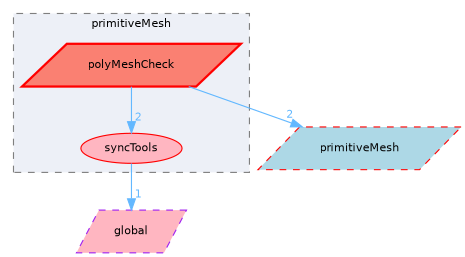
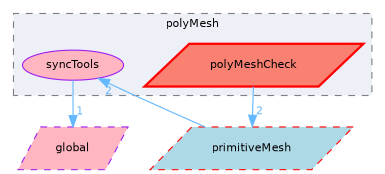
cluster "primitiveMesh": label "primitiveMesh" -> "polyMesh"
edge "polyMeshCheck" -> "syncTools": now "primitiveMesh" -> "syncTools"
node "syncTools": color red -> purple
